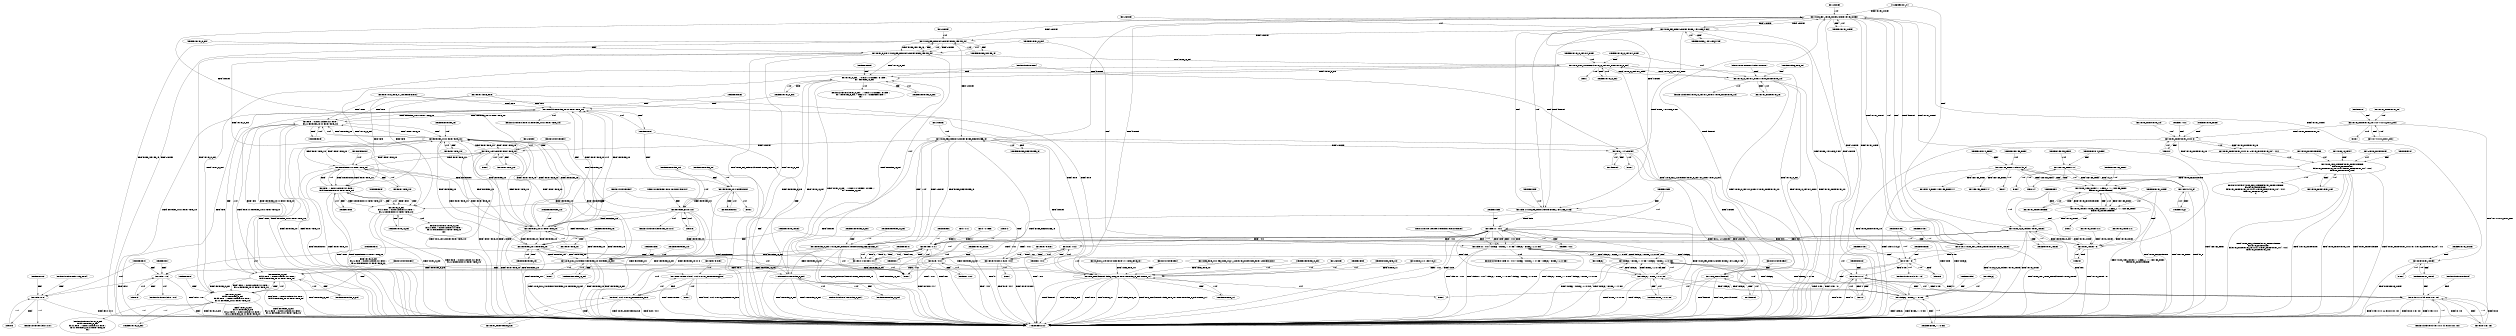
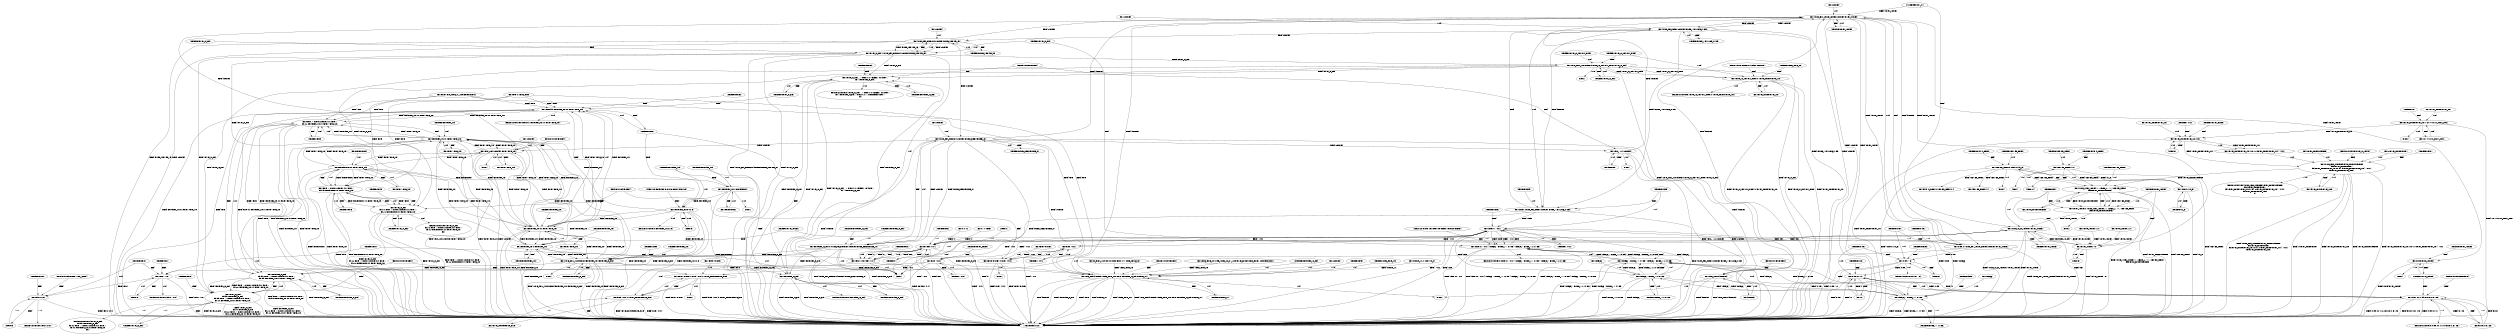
node "(Call,udhcp_sp_setup())": label "(Call,udhcp_sp_setup())" -> "(ControlStructure,udhcp_sp_setup())"
node "(MethodReturn,!requested_ip_opt)": label "(MethodReturn,!requested_ip_opt)" -> "(Call,!requested_ip_opt)"
edge "(Call,close(server_socket))" -> "(MethodReturn,int)": label "DDG: close(decline_socket)" -> "DDG: close(server_socket)"
